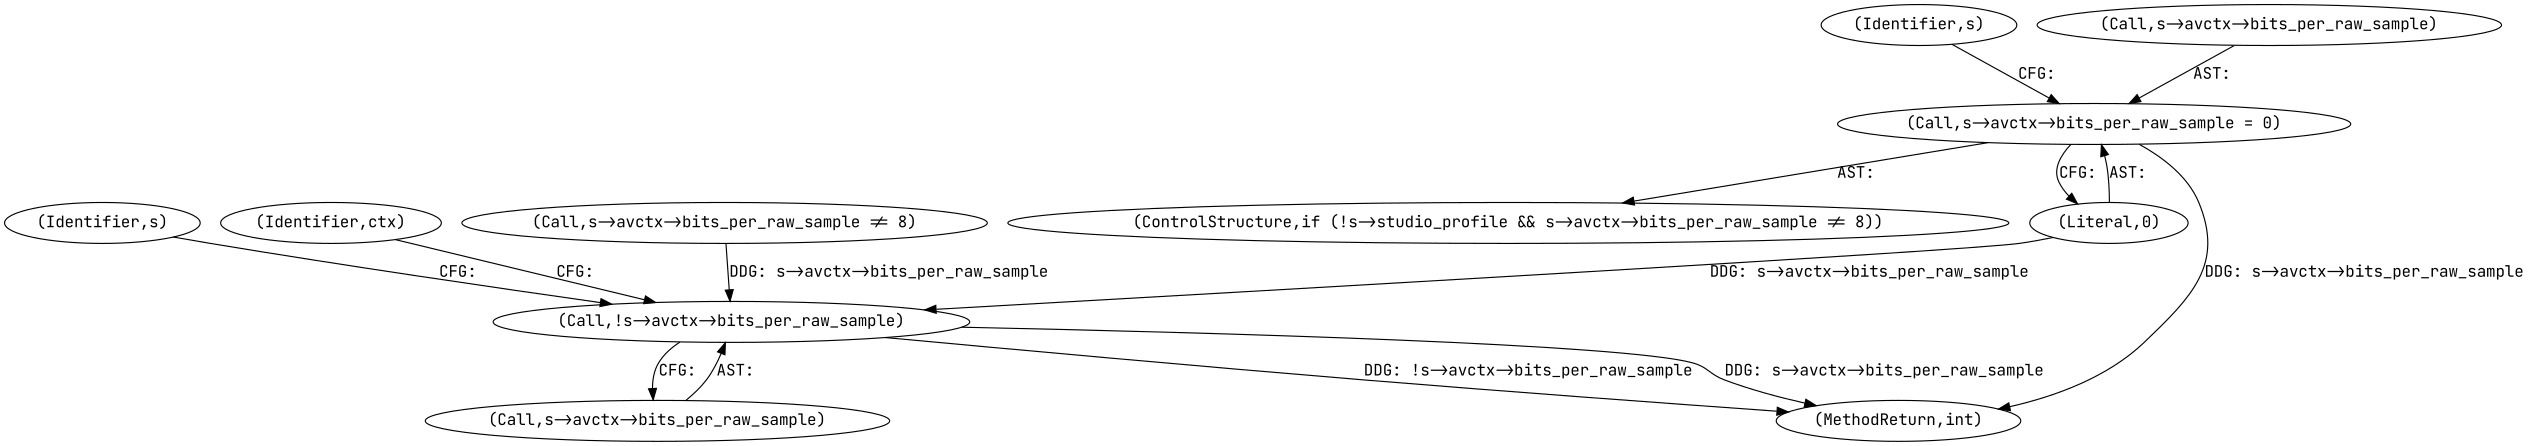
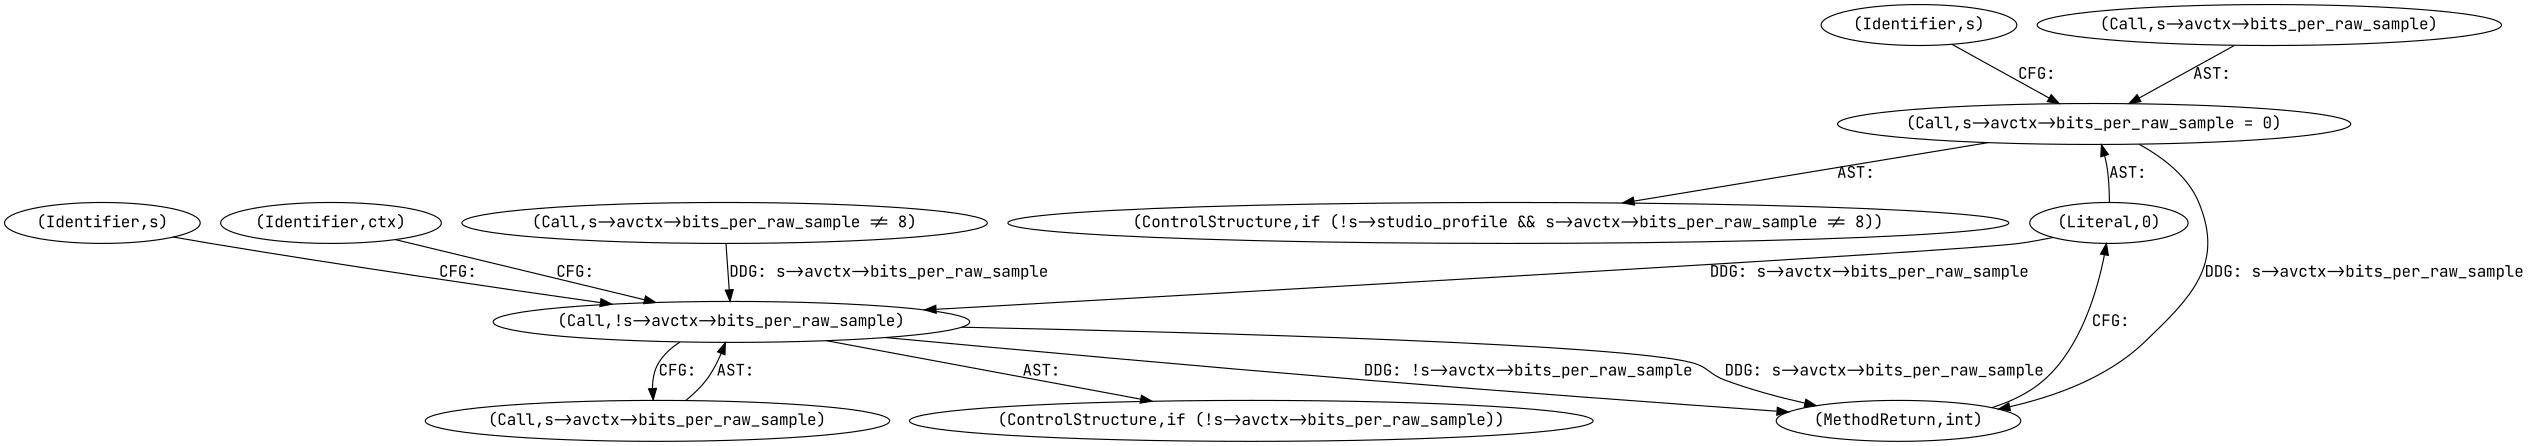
edge "(Call,s->avctx->bits_per_raw_sample = 0)" -> "(Literal,0)": now "(MethodReturn,int)" -> "(Literal,0)"
node "(ControlStructure,if (!s->avctx->bits_per_raw_sample))": added
